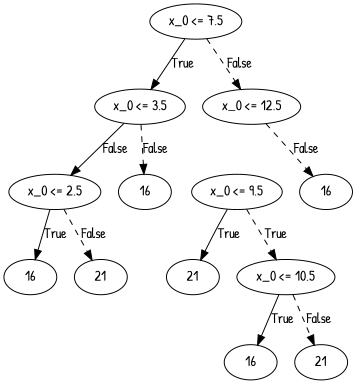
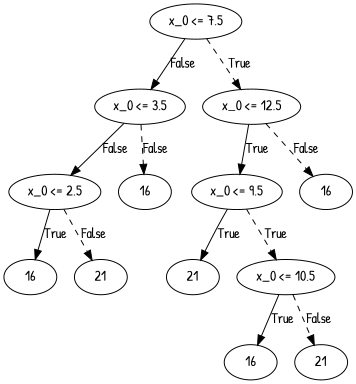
edge "x_0 <= 7.5" -> "x_0 <= 3.5": label "True" -> "False"
edge "x_0 <= 7.5" -> "x_0 <= 12.5": label "False" -> "True"
edge "x_0 <= 12.5" -> "x_0 <= 9.5": added, label "True"
